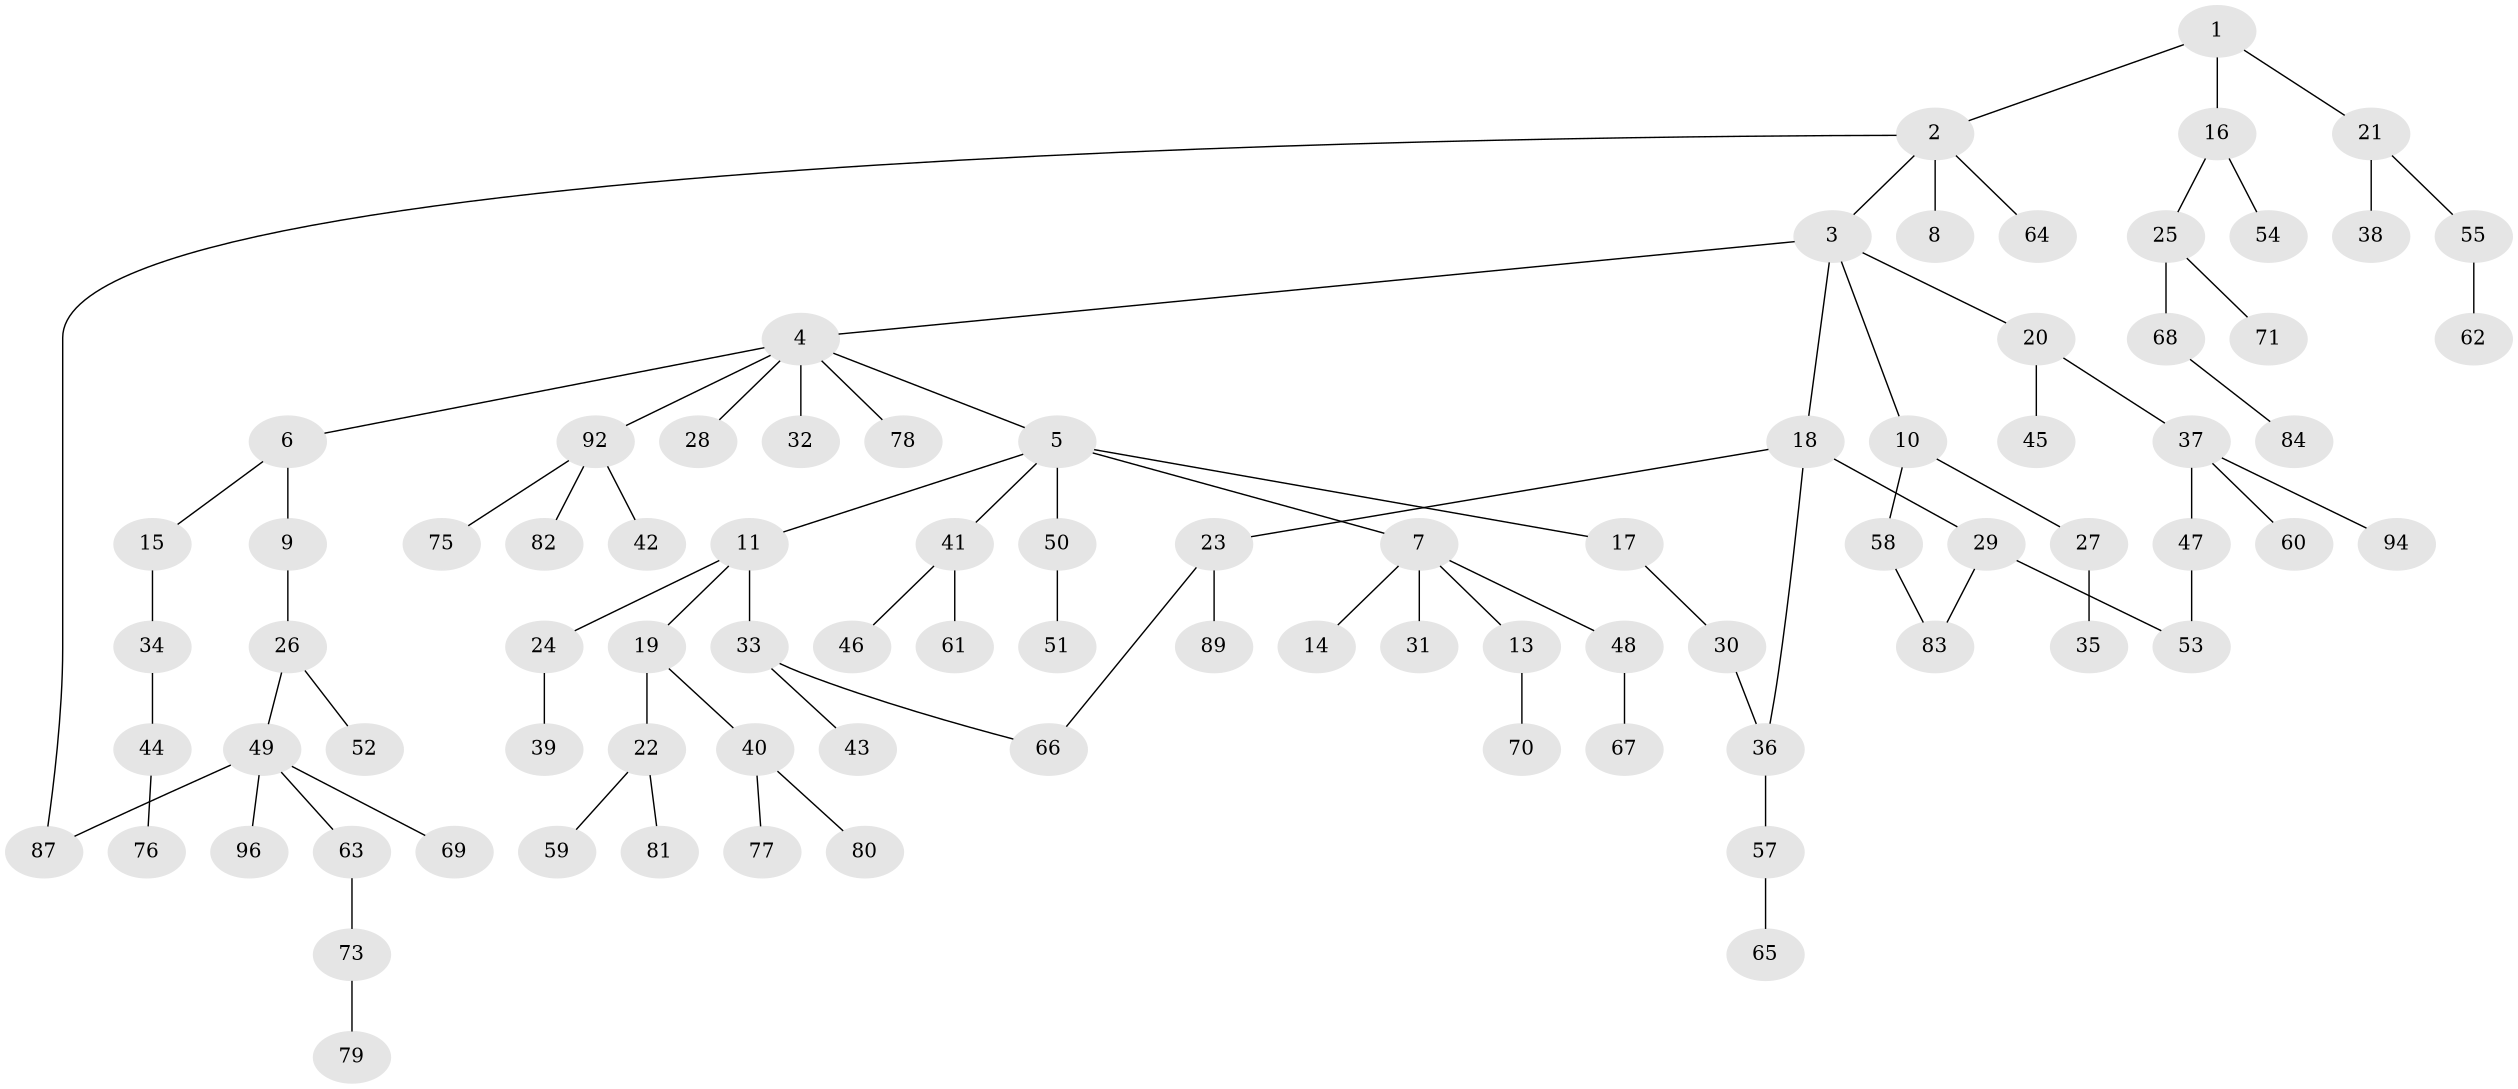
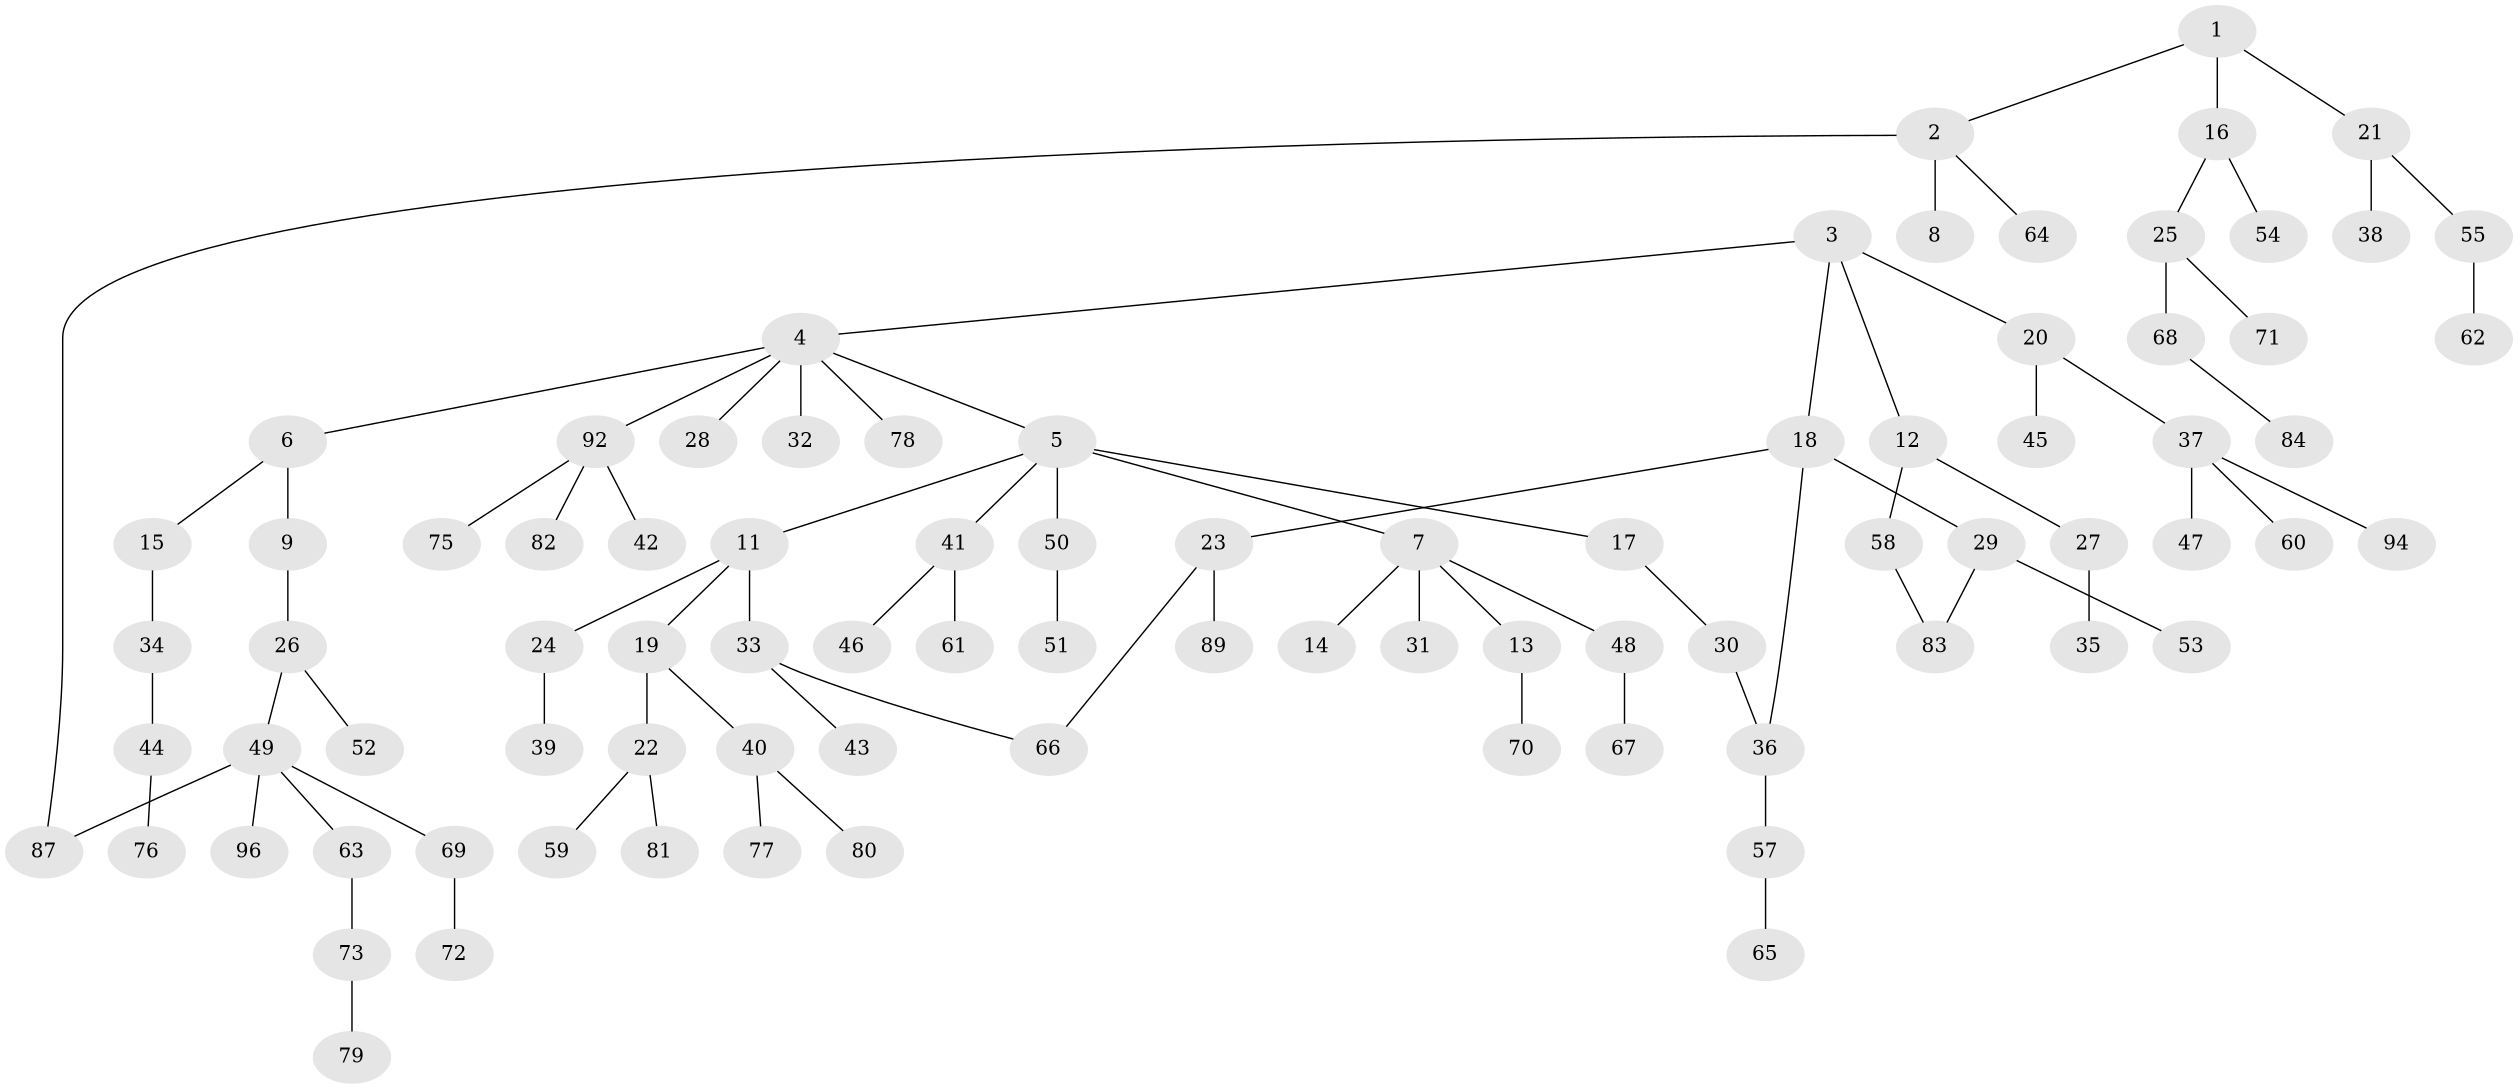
edge "2" -- "3": removed
node "10": label "10" -> "12"
edge "47" -- "53": removed
node "72": added
